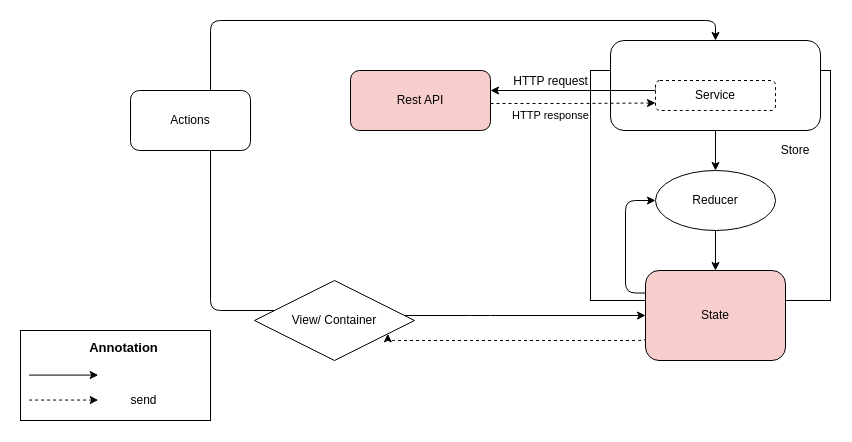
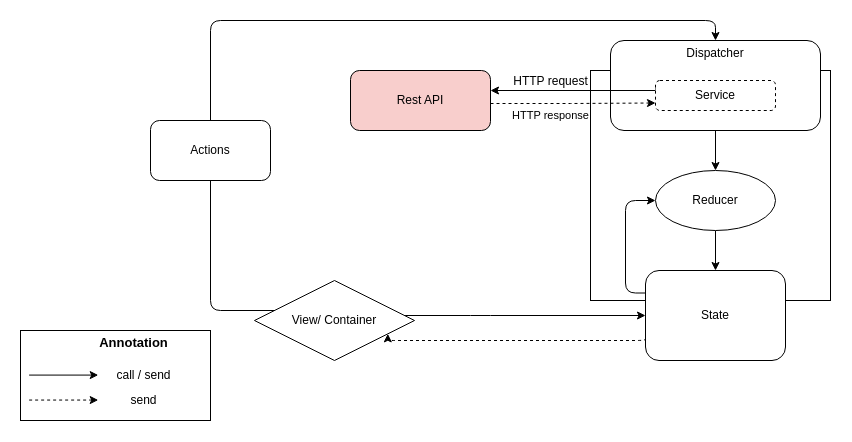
node "Dispatcher": added
node "Actions": moved (191, 121) -> (211, 151)
node "Store": removed
node "State": fillcolor #f8cecc -> #ffffff
node "Annotation": moved (124, 355) -> (134, 350)
node "call / send": added
